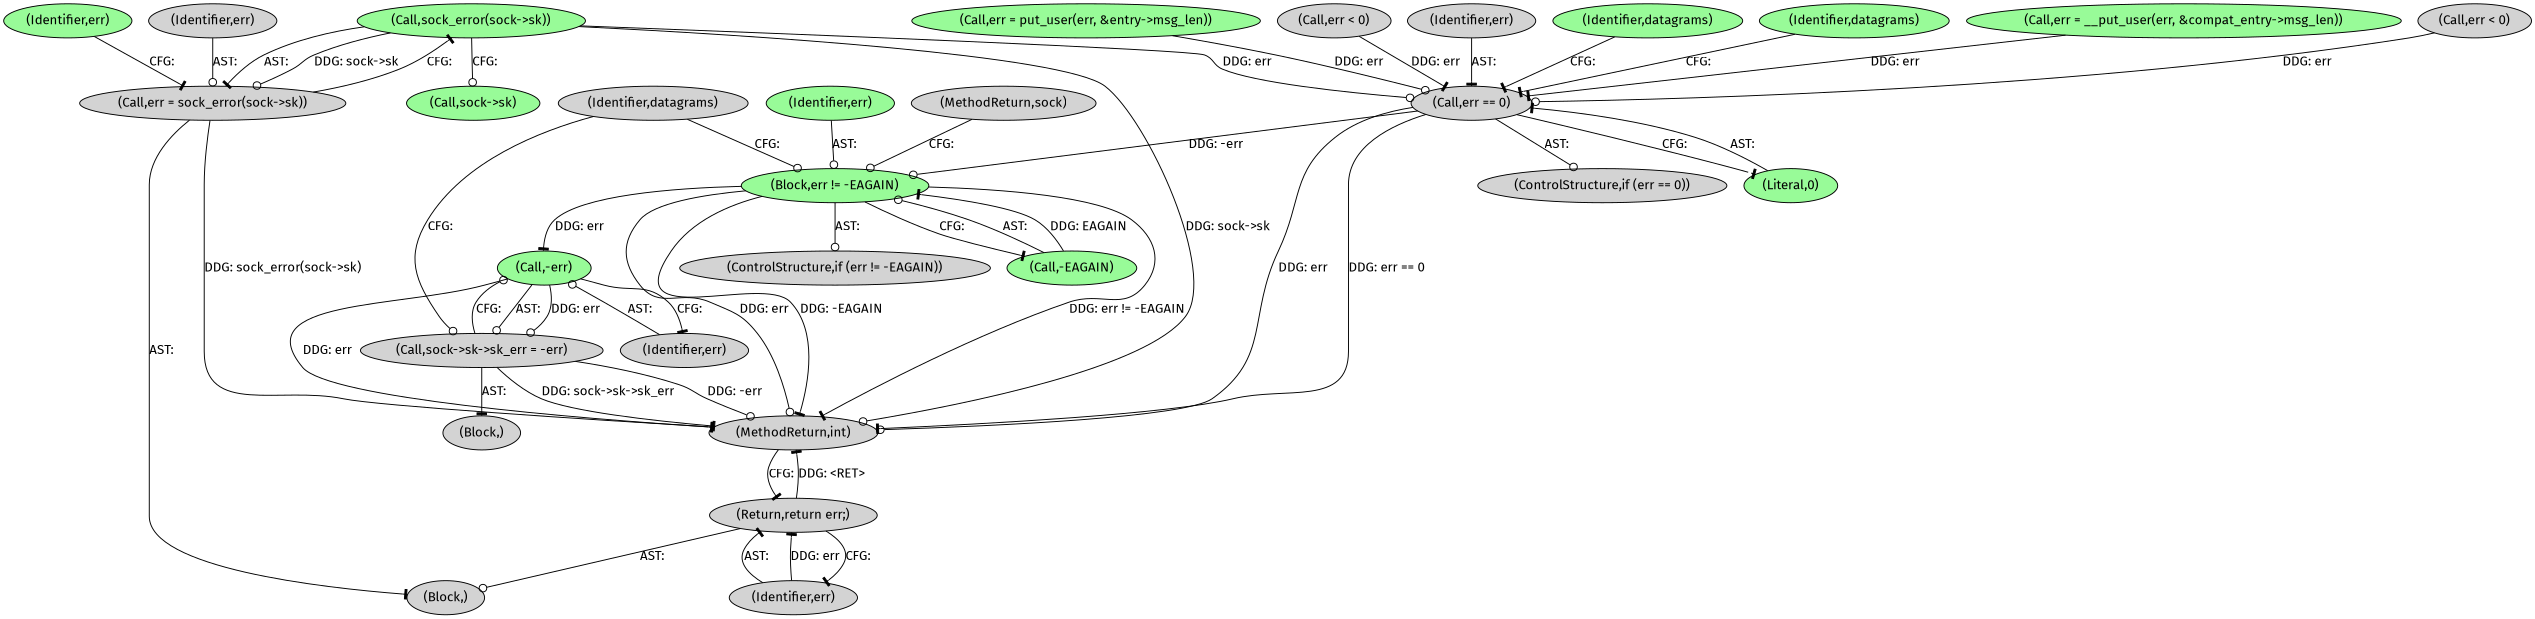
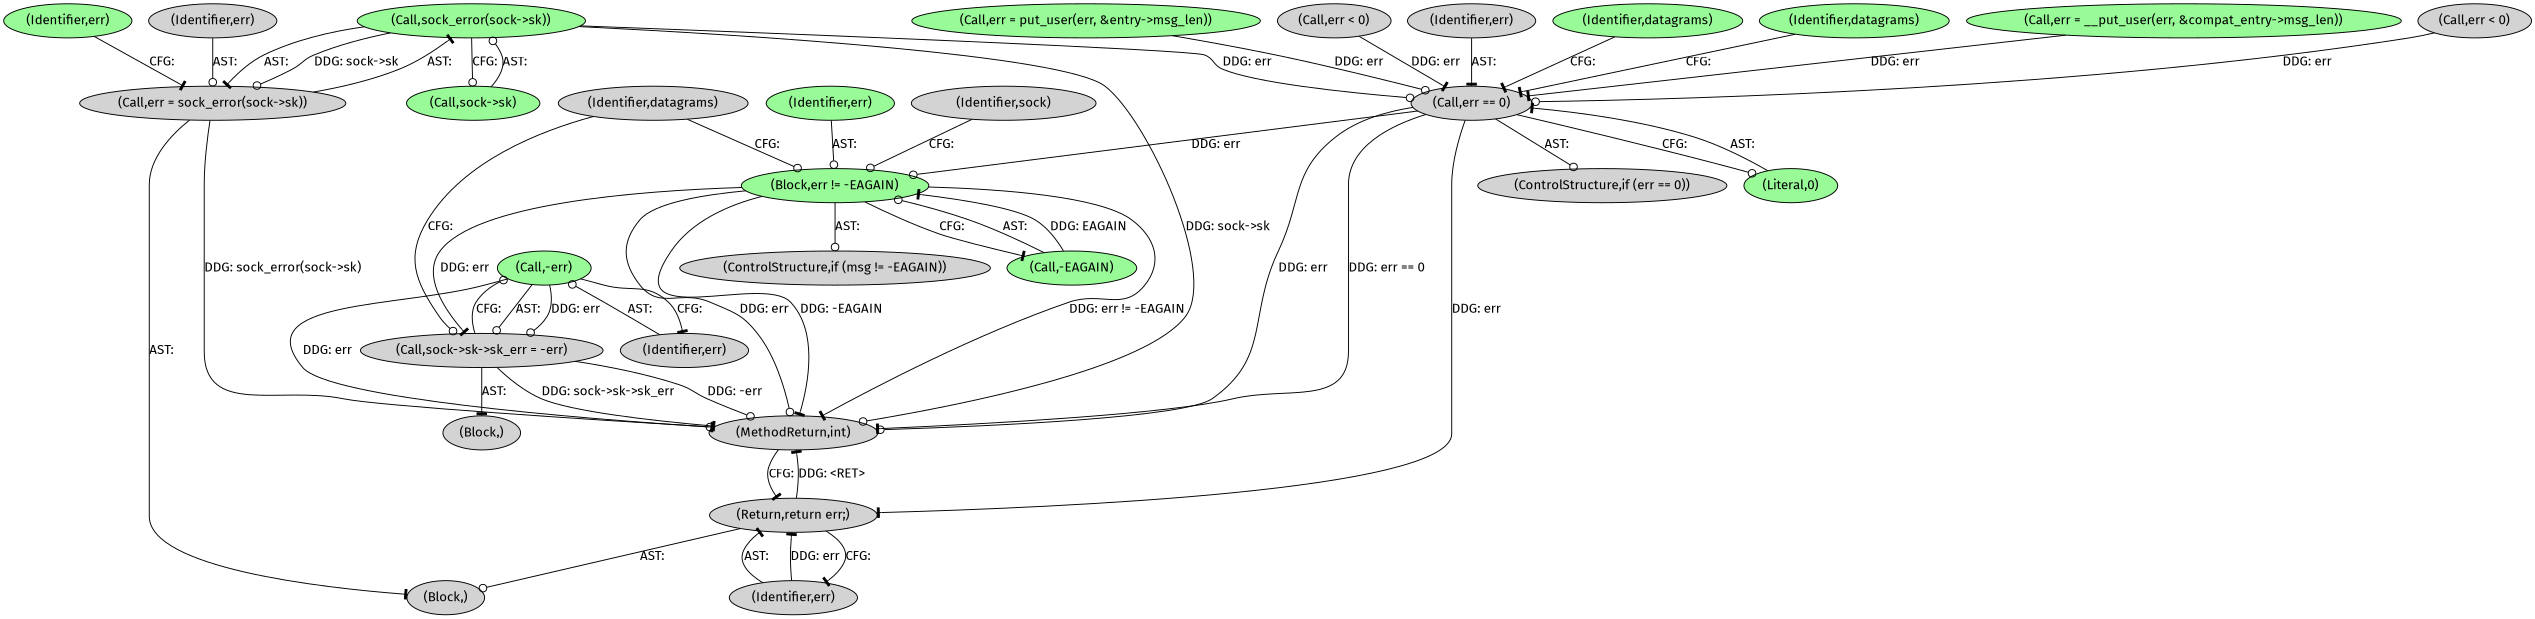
edge "(Call,err = sock_error(sock->sk))" -> "(Call,sock_error(sock->sk))": label "CFG: " -> "AST: "
edge "(Call,sock->sk)" -> "(Call,sock_error(sock->sk))": added, label "AST:"
node "(MethodReturn,sock)": label "(MethodReturn,sock)" -> "(Identifier,sock)"
edge "(Call,err == 0)" -> "(Literal,0)": arrowhead tee -> odot
edge "(Call,err == 0)" -> "(Block,err != -EAGAIN)": label "DDG: -err" -> "DDG: err"
edge "(Block,err != -EAGAIN)" -> "(Call,-err)": now "(Block,err != -EAGAIN)" -> "(Call,sock->sk->sk_err = -err)"
node "(ControlStructure,if (err != -EAGAIN))": label "(ControlStructure,if (err != -EAGAIN))" -> "(ControlStructure,if (msg != -EAGAIN))"
edge "(Call,-err)" -> "(MethodReturn,int)": arrowhead tee -> odot
edge "(Call,err == 0)" -> "(Return,return err;)": added, label "DDG: err"
